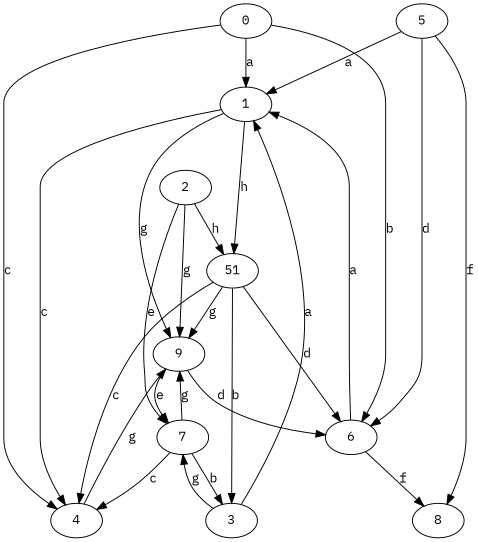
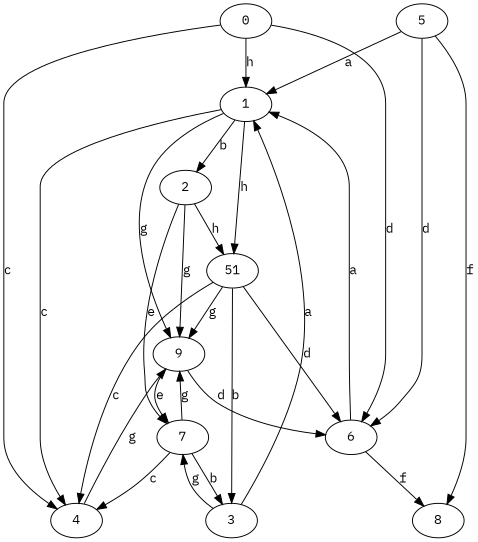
edge "0" -> "1": label "a" -> "h"
edge "1" -> "2": added, label "b"
edge "0" -> "6": label "b" -> "d"
